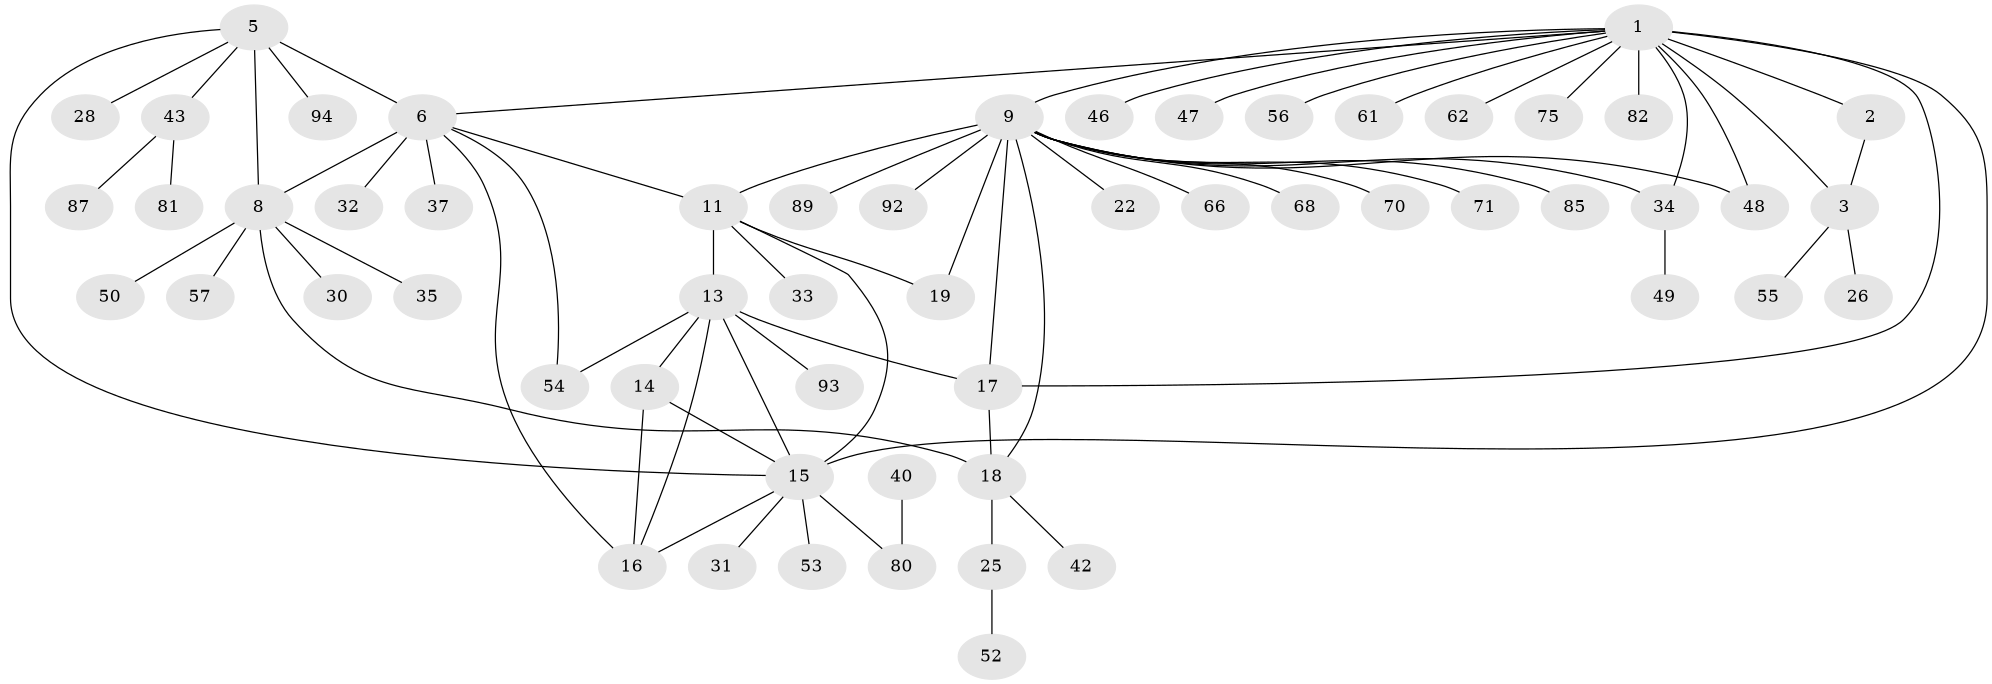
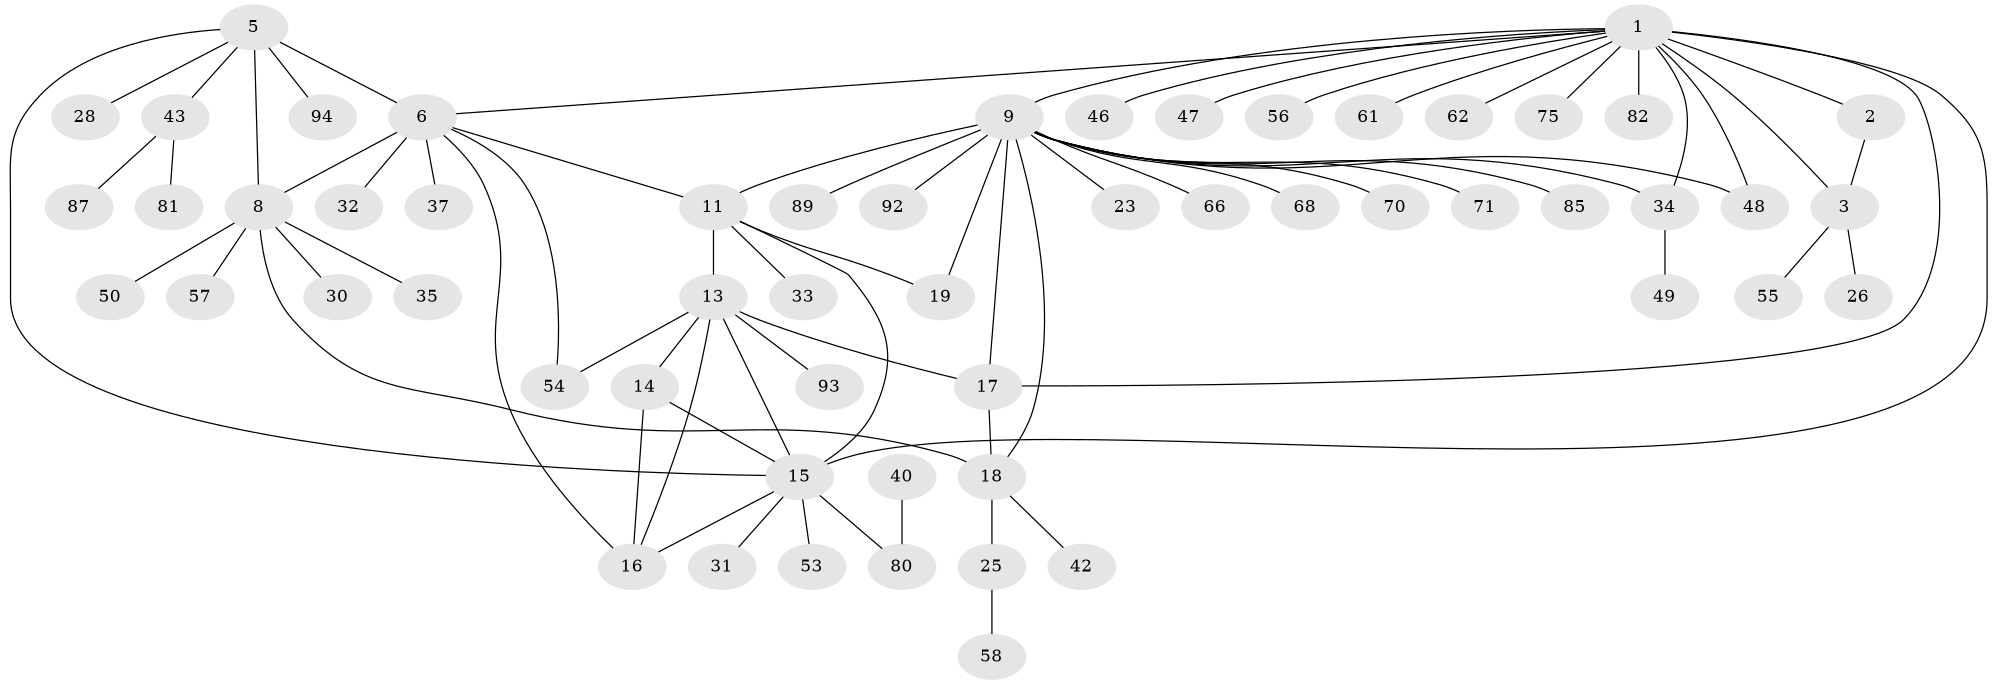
node "22": label "22" -> "23"
node "52": label "52" -> "58"
